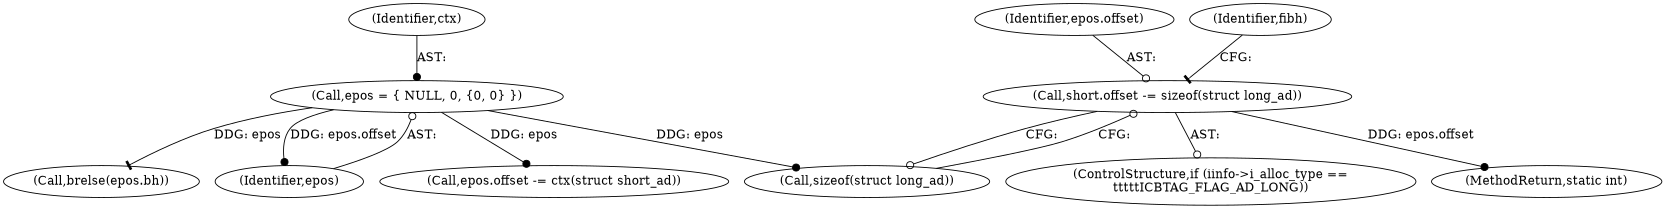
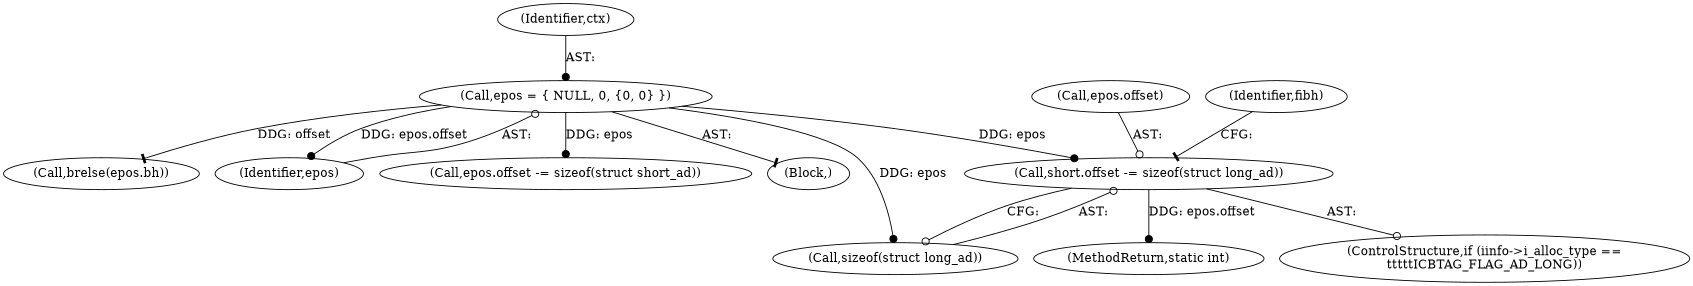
node "(Identifier,epos.offset)": label "(Identifier,epos.offset)" -> "(Call,epos.offset)"
edge "(Call,epos = { NULL, 0, {0, 0} })" -> "(Call,short.offset -= sizeof(struct long_ad))": added, label "DDG: epos"
edge "(Call,epos = { NULL, 0, {0, 0} })" -> "(Call,brelse(epos.bh))": label "DDG: epos" -> "DDG: offset"
edge "(Call,sizeof(struct long_ad))" -> "(Call,short.offset -= sizeof(struct long_ad))": label "CFG: " -> "AST: "
node "(Block,)": added
node "(Call,epos.offset -= ctx(struct short_ad))": label "(Call,epos.offset -= ctx(struct short_ad))" -> "(Call,epos.offset -= sizeof(struct short_ad))"
